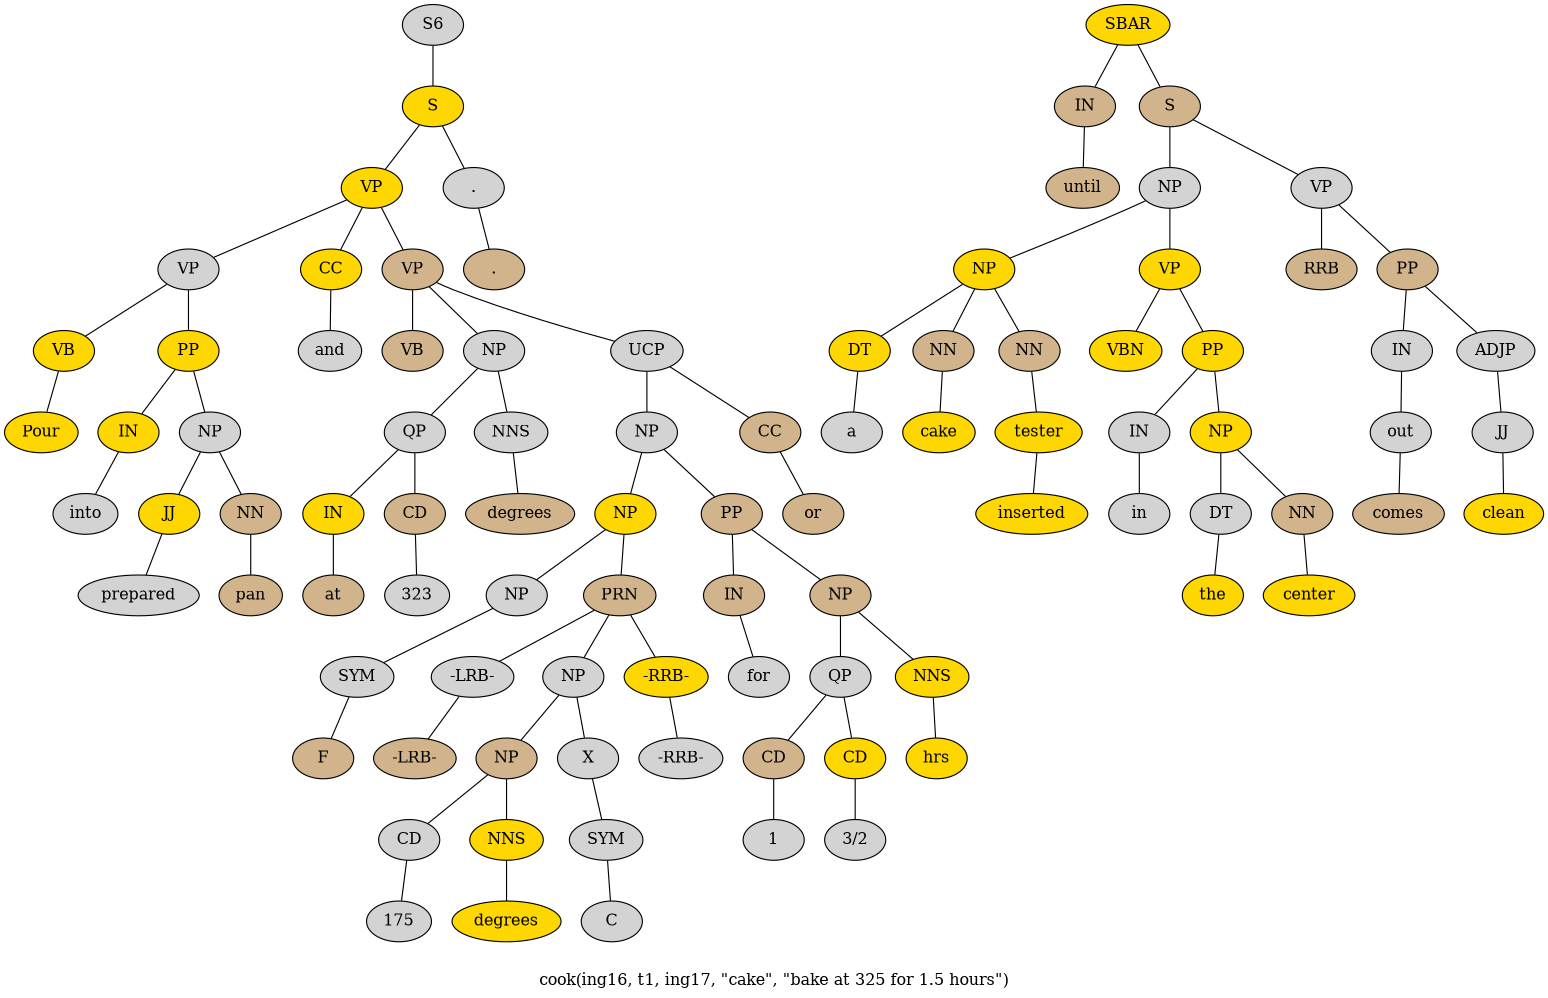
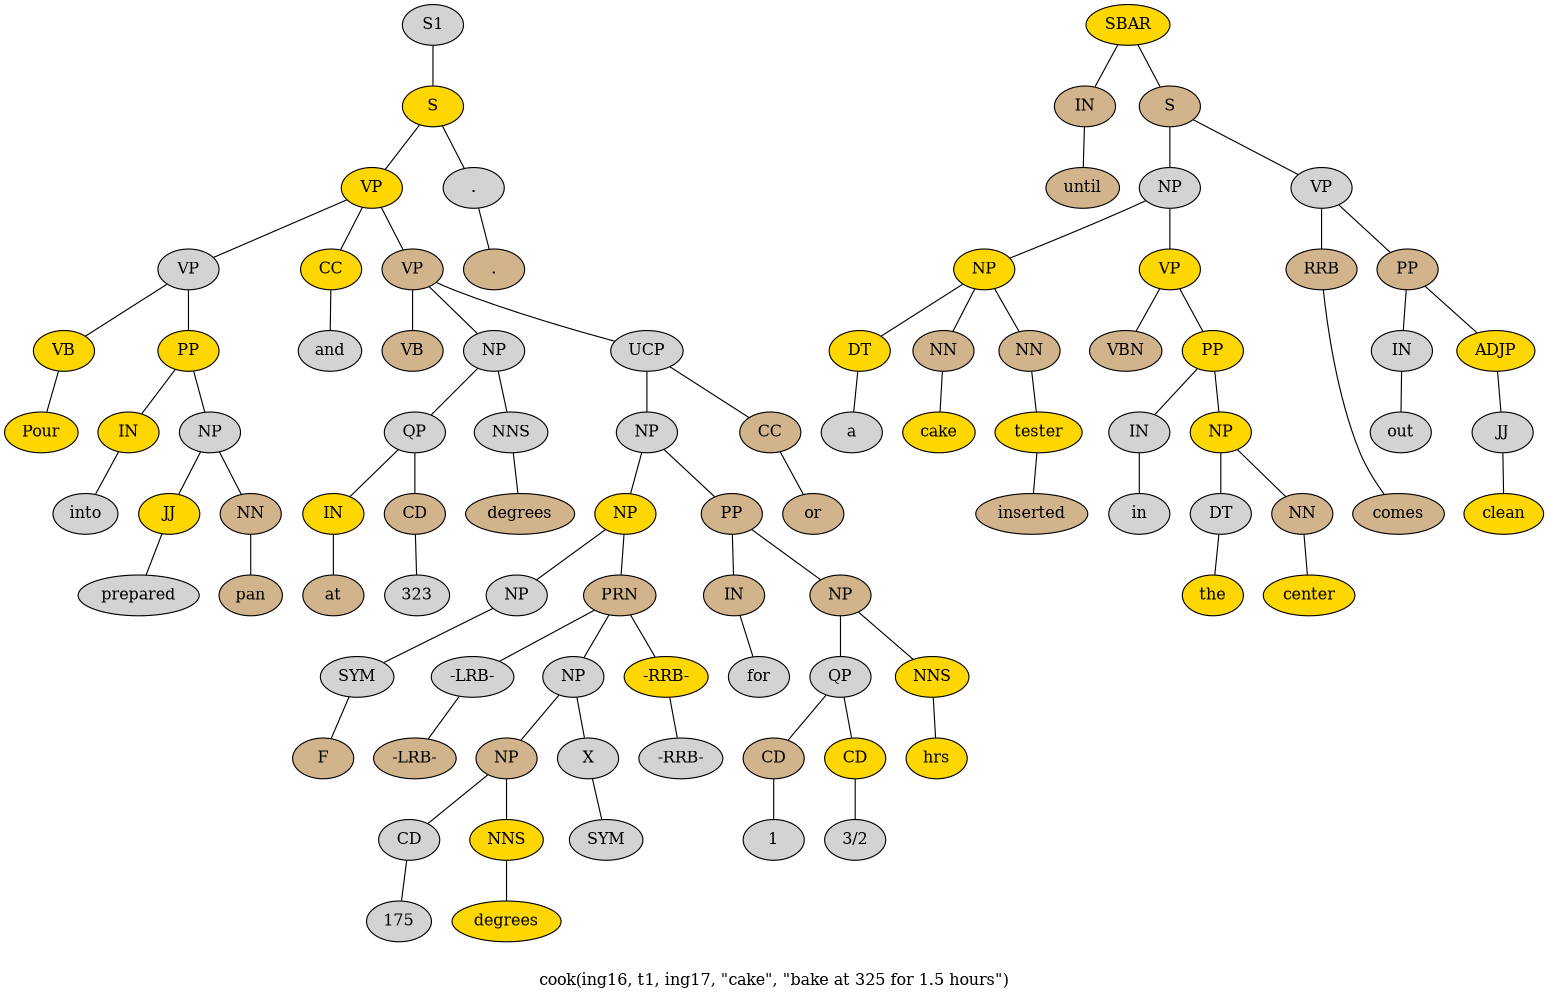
node "S6": label "S6" -> "S1"
node "VBN": fillcolor gold -> tan
node "ADJP": fillcolor lightgrey -> gold
edge "out" -- "comes": now "RRB" -- "comes"
node "inserted": fillcolor gold -> tan
node "C": removed
